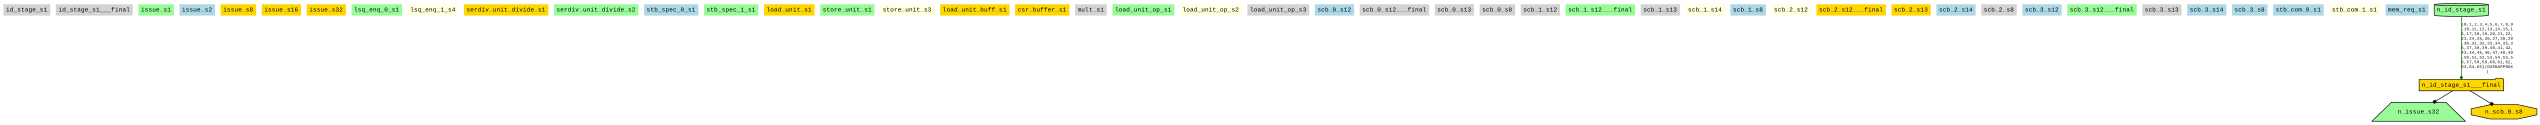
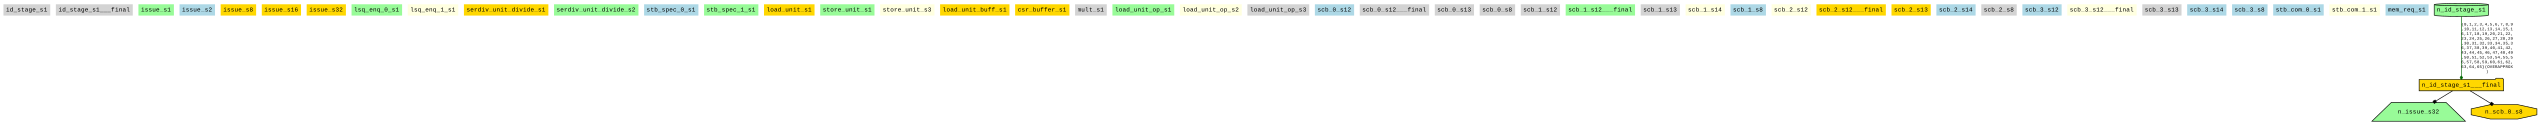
node "lsq_enq_1_s4": label "lsq_enq_1_s4" -> "lsq_enq_1_s1"
node "scb_3_s12___final": fillcolor palegreen -> lightyellow
